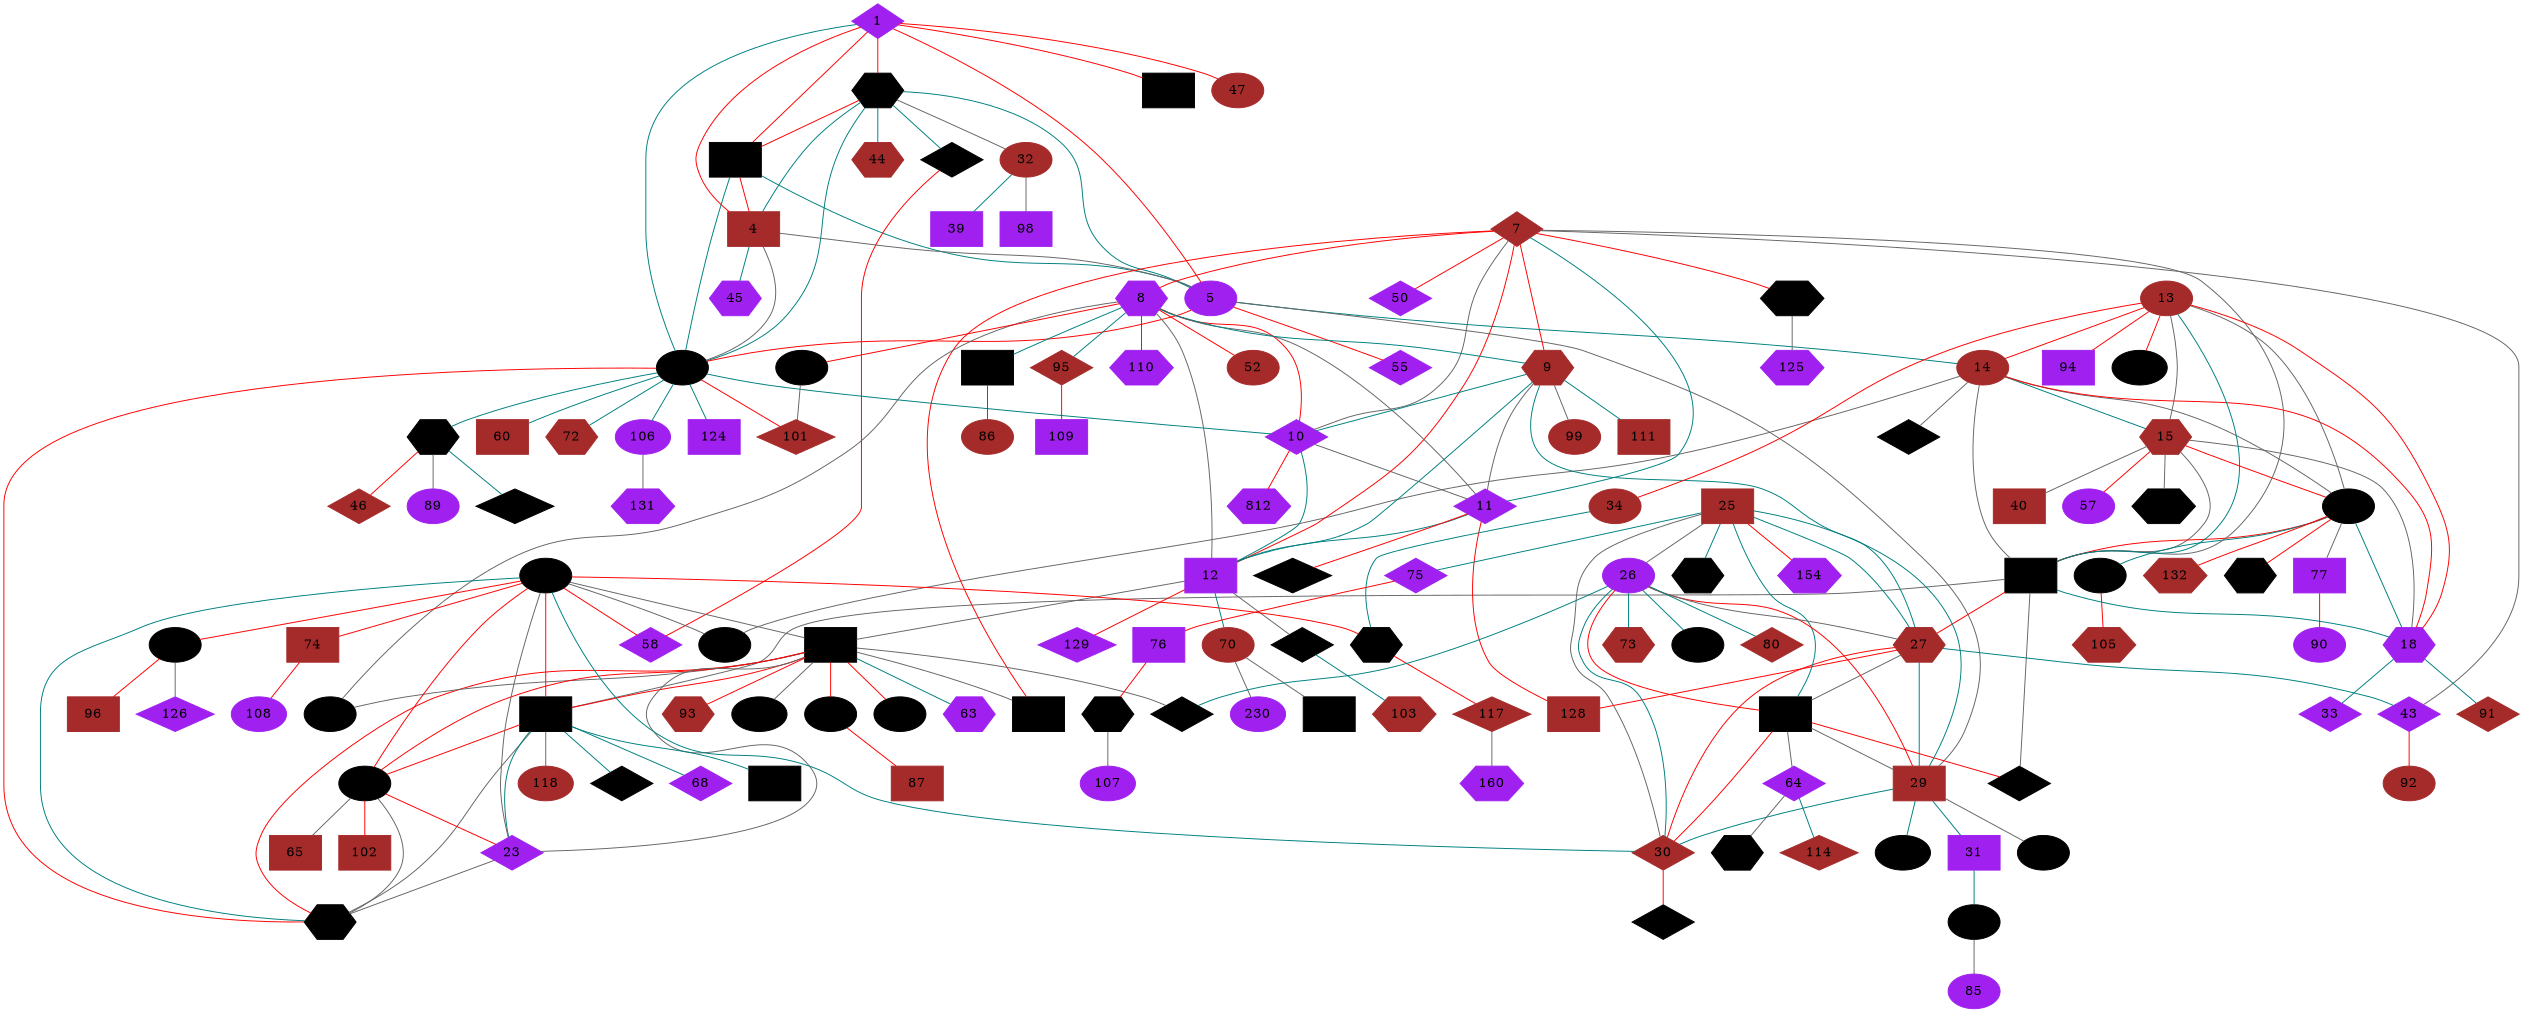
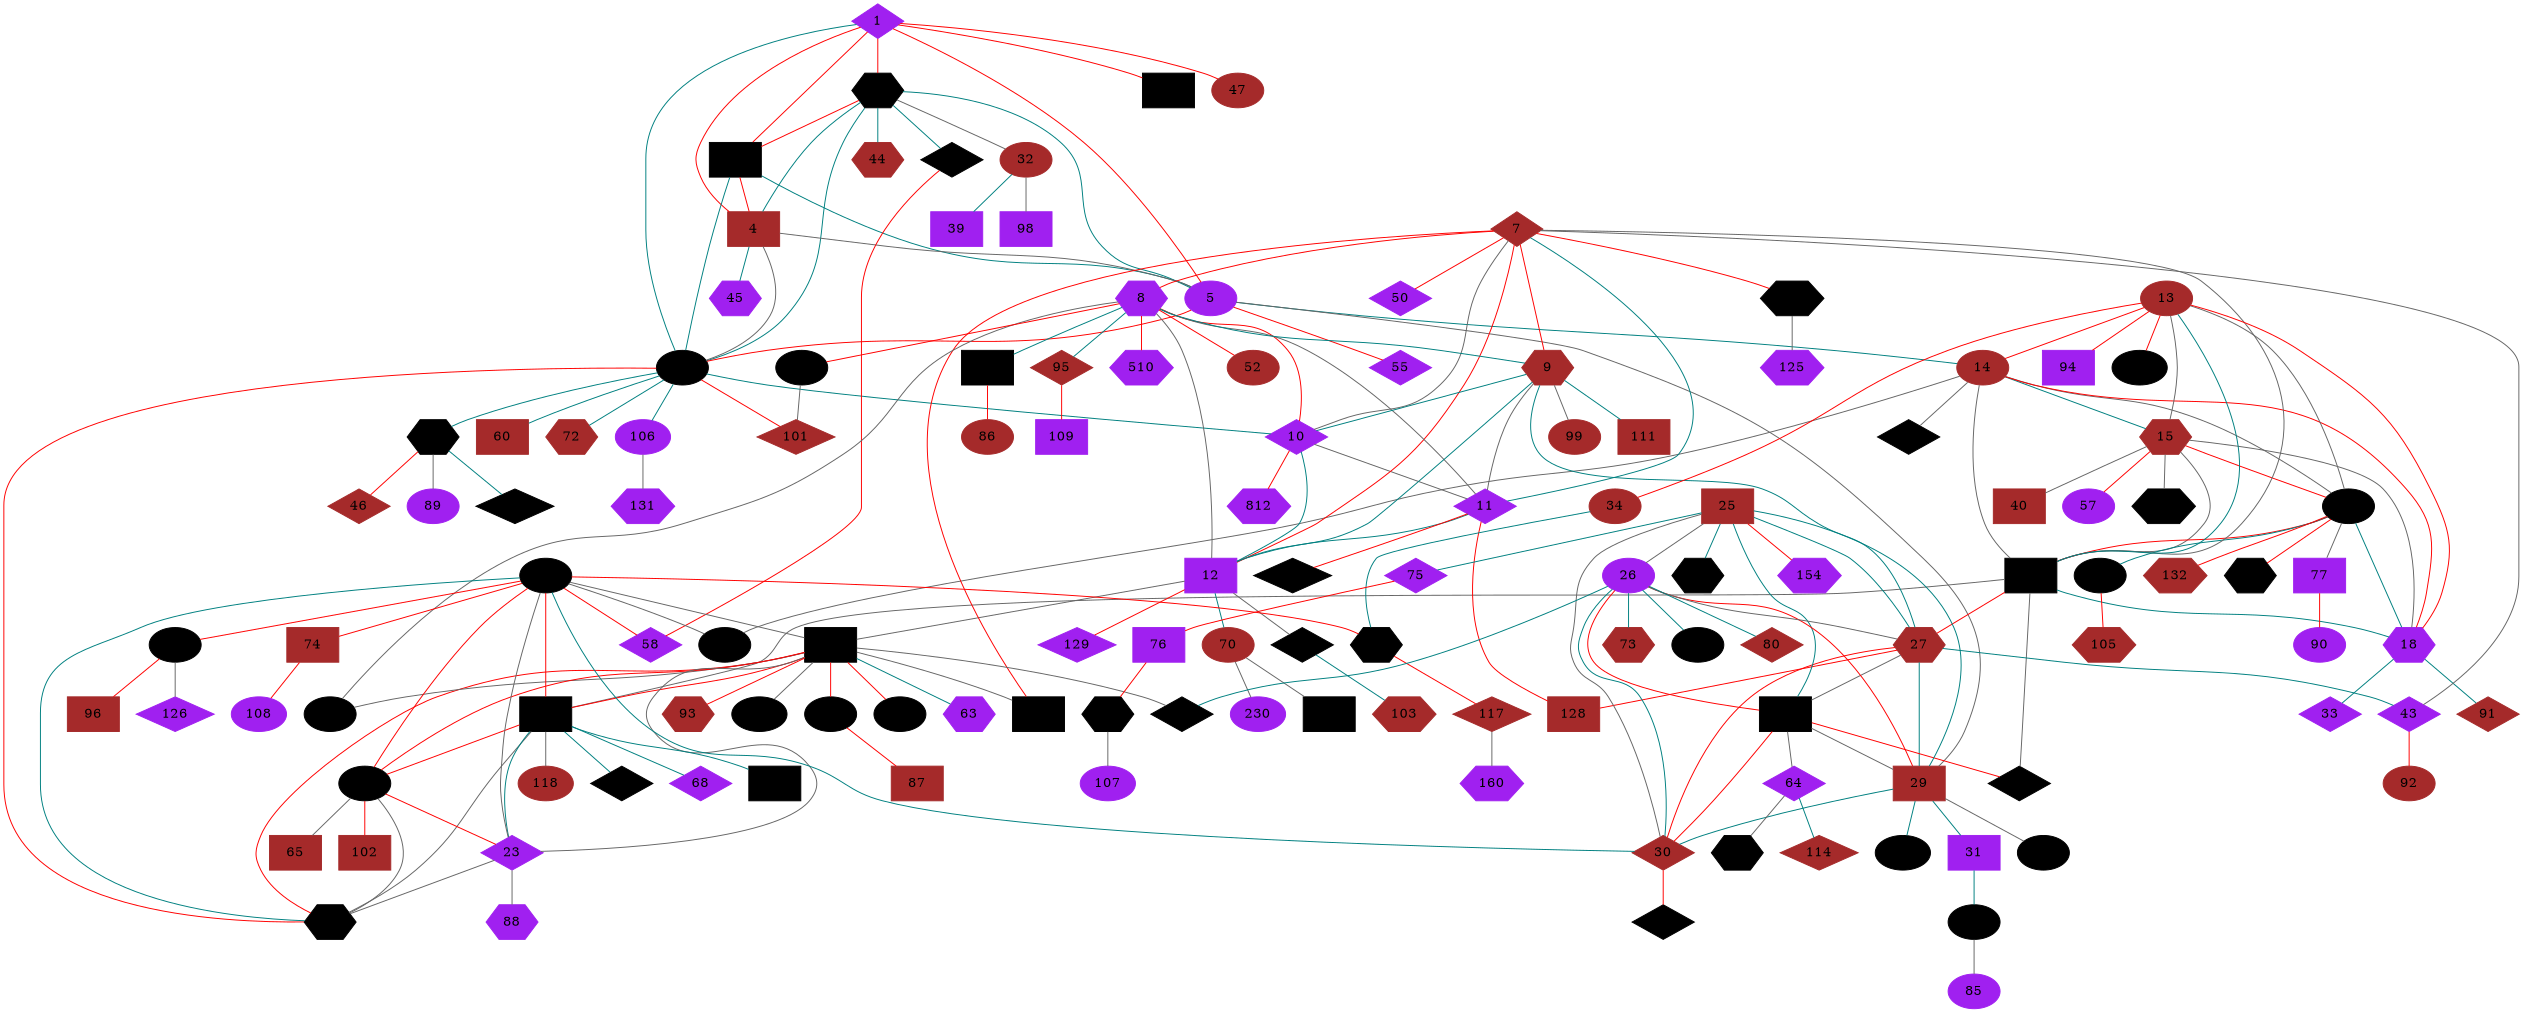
node "110": label "110" -> "510"
node "124": removed
node "88": added
